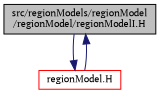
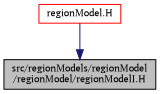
edge "src/regionModels/regionModel /regionModel/regionModelI.H" -> "regionModel.H": removed
